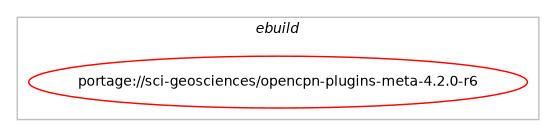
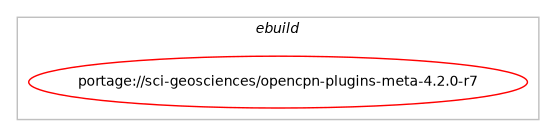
node "portage://sci-geosciences/opencpn-plugins-meta-4.2.0-r6": label "portage://sci-geosciences/opencpn-plugins-meta-4.2.0-r6" -> "portage://sci-geosciences/opencpn-plugins-meta-4.2.0-r7"
